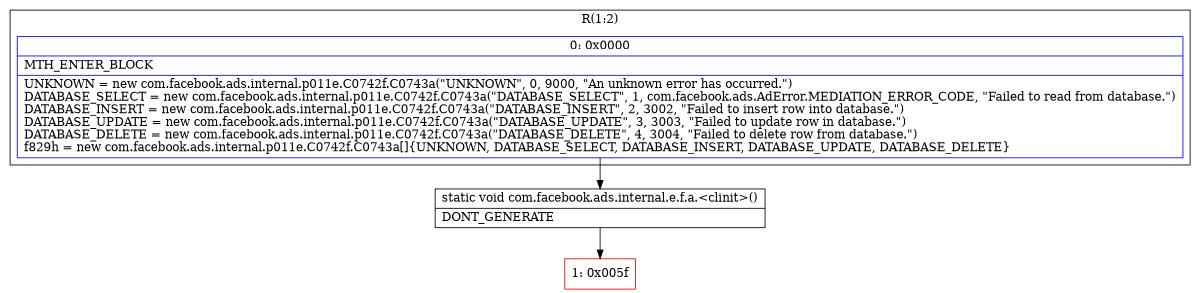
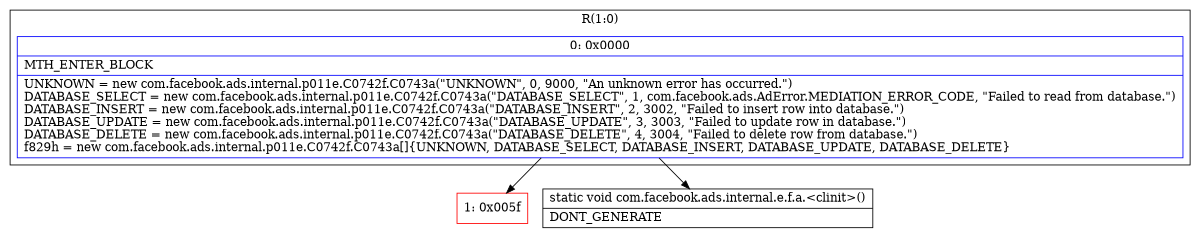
cluster "R(1:2)": label "R(1:2)" -> "R(1:0)"
edge "static void com.facebook.ads.internal.e.f.a.<clinit>()" -> "1: 0x005f": now "0: 0x0000" -> "1: 0x005f"
